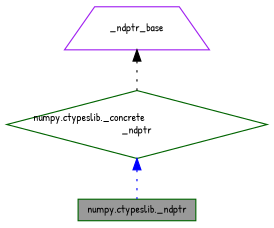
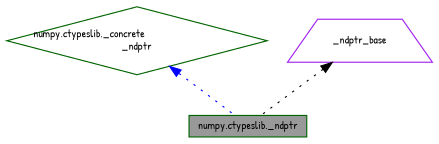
edge "numpy.ctypeslib._concrete _ndptr" -> "_ndptr_base": now "numpy.ctypeslib._ndptr" -> "_ndptr_base"
